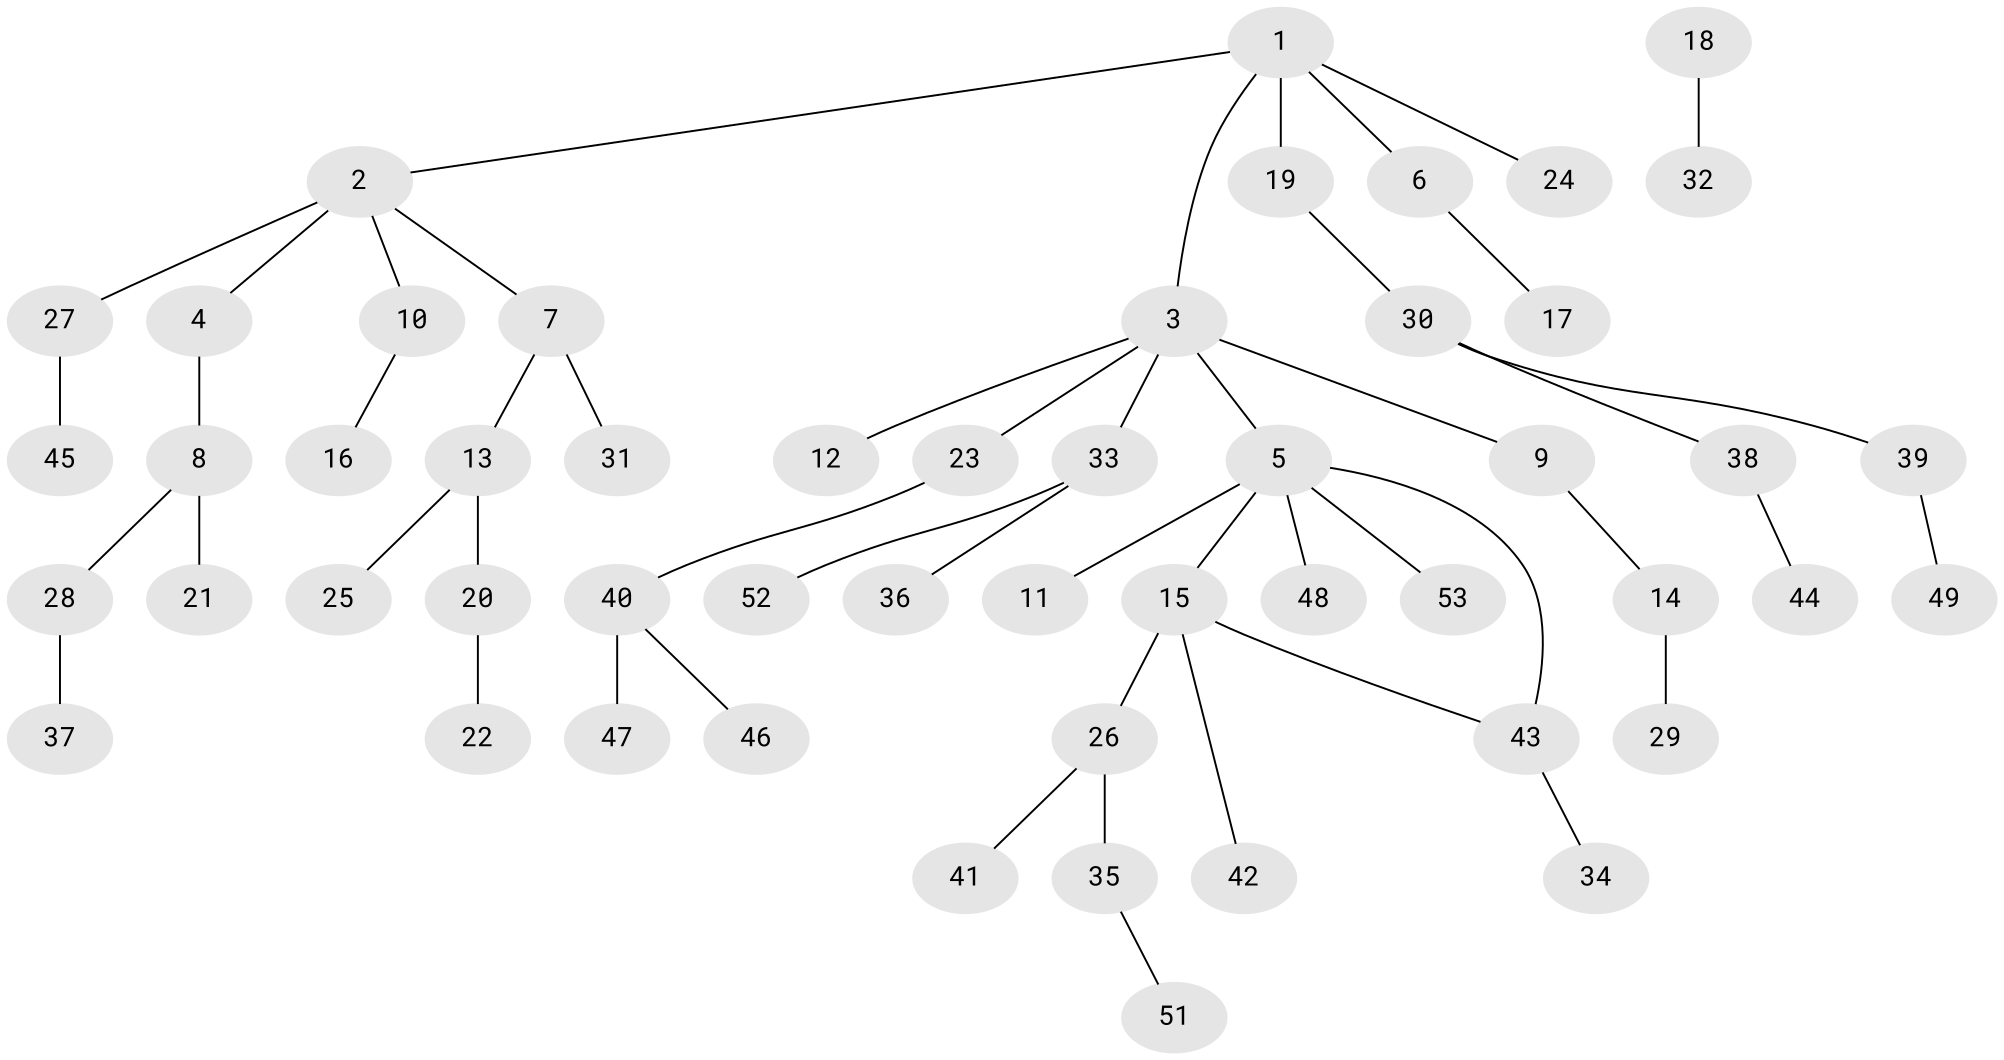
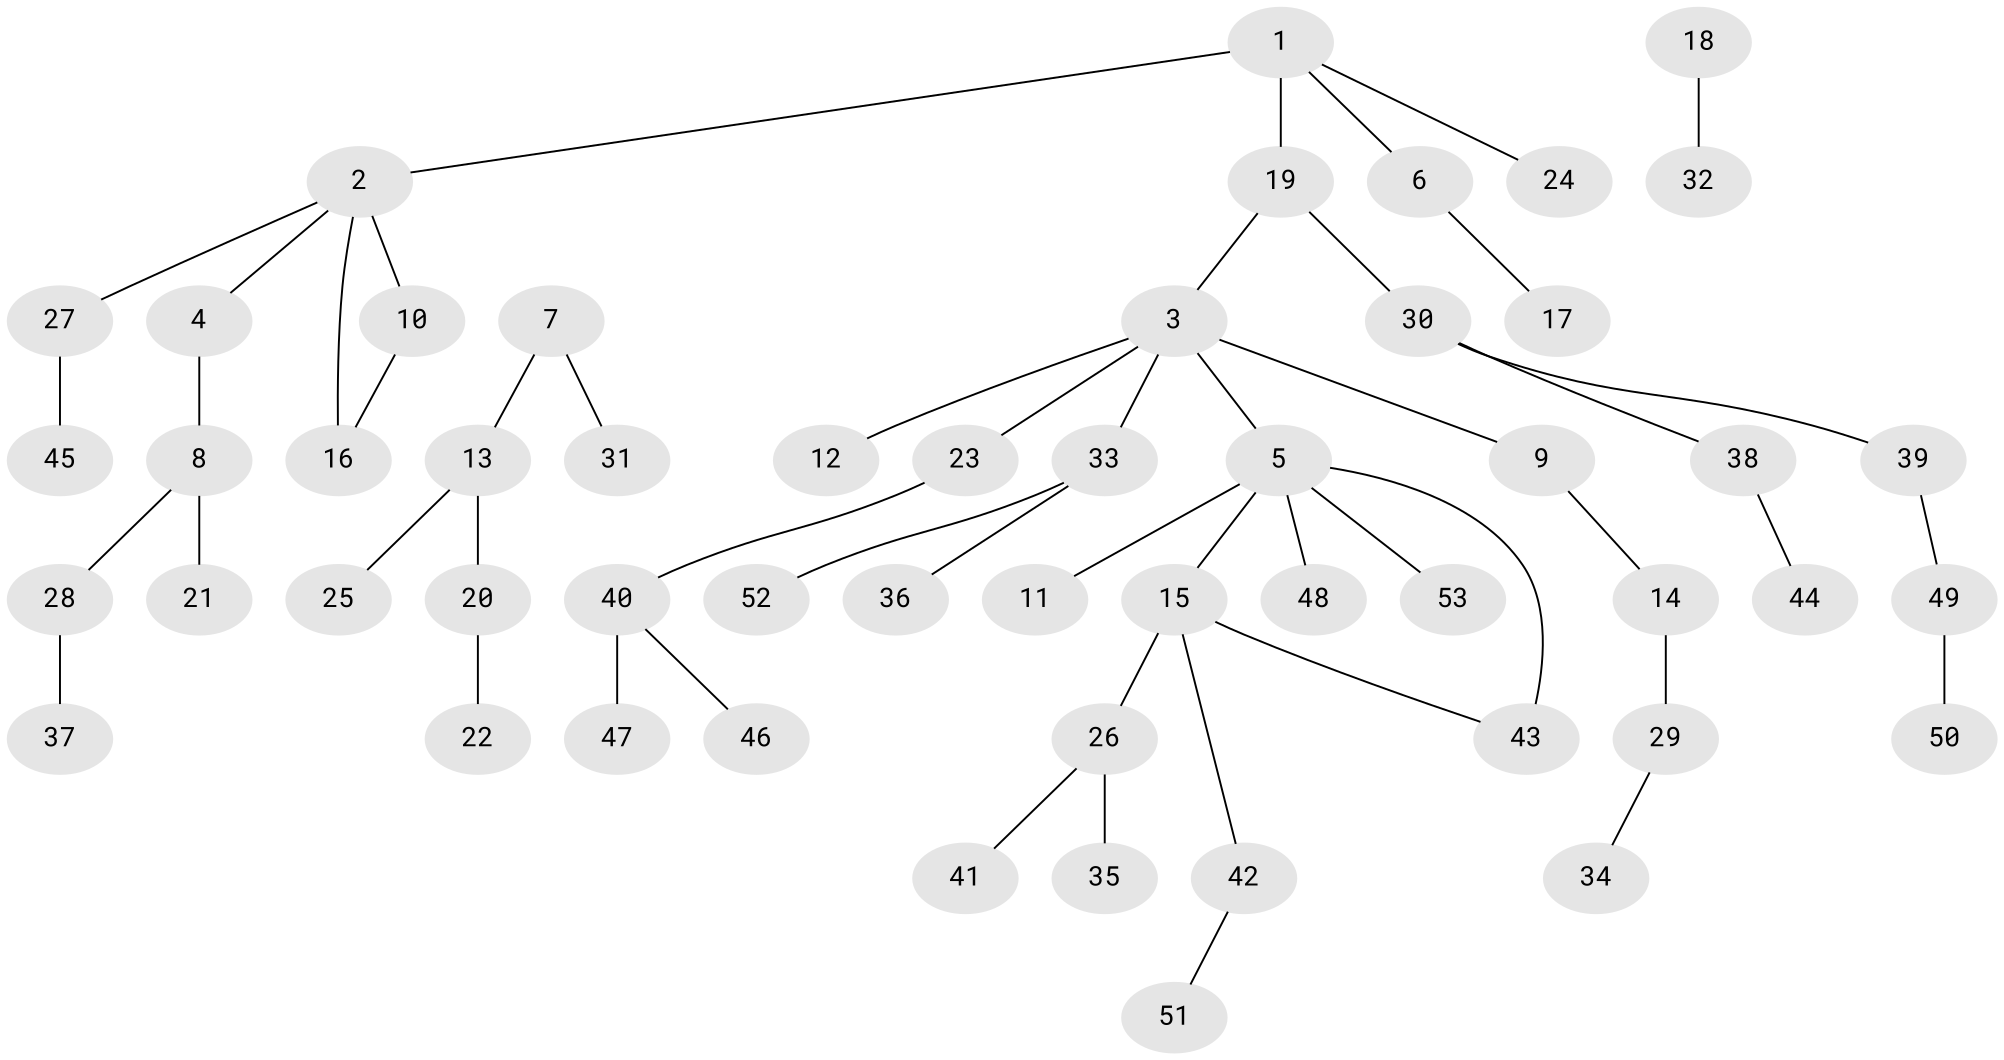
edge "1" -- "3": now "19" -- "3"
edge "2" -- "7": now "2" -- "16"
node "50": added
edge "43" -- "34": now "29" -- "34"
edge "35" -- "51": now "42" -- "51"
